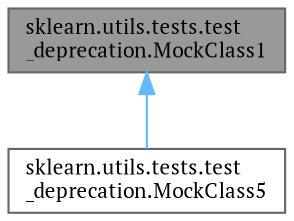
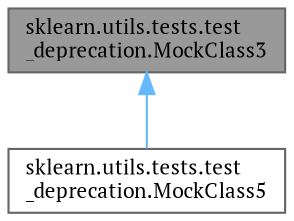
node "sklearn.utils.tests.test _deprecation.MockClass1": label "sklearn.utils.tests.test _deprecation.MockClass1" -> "sklearn.utils.tests.test _deprecation.MockClass3"
